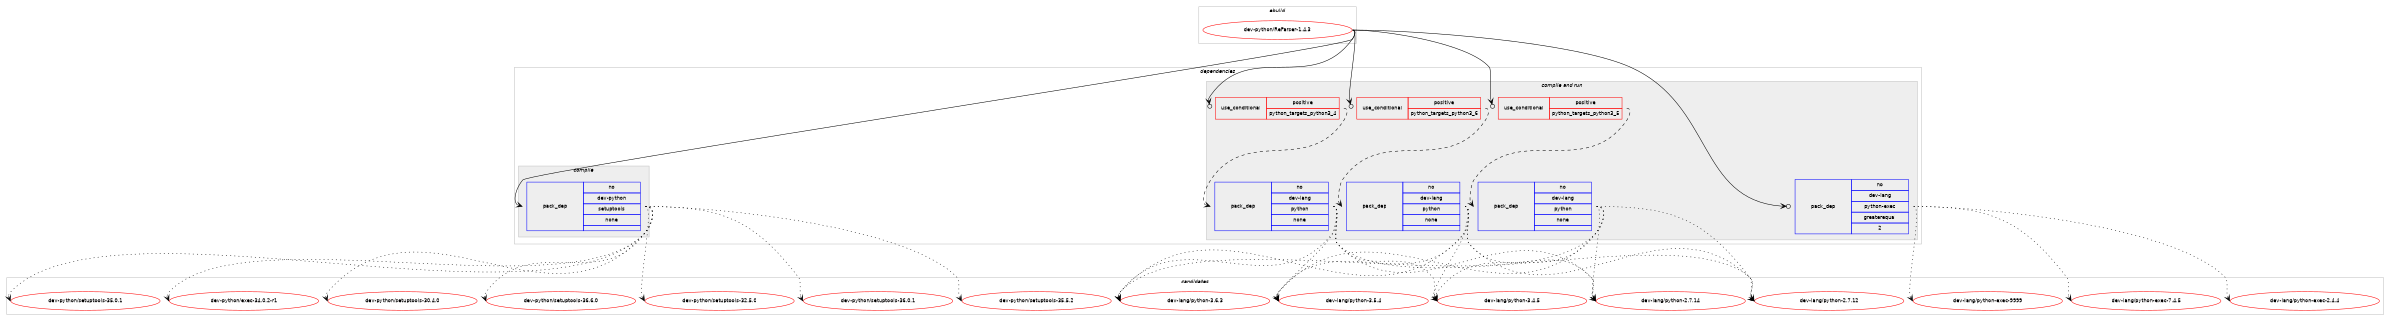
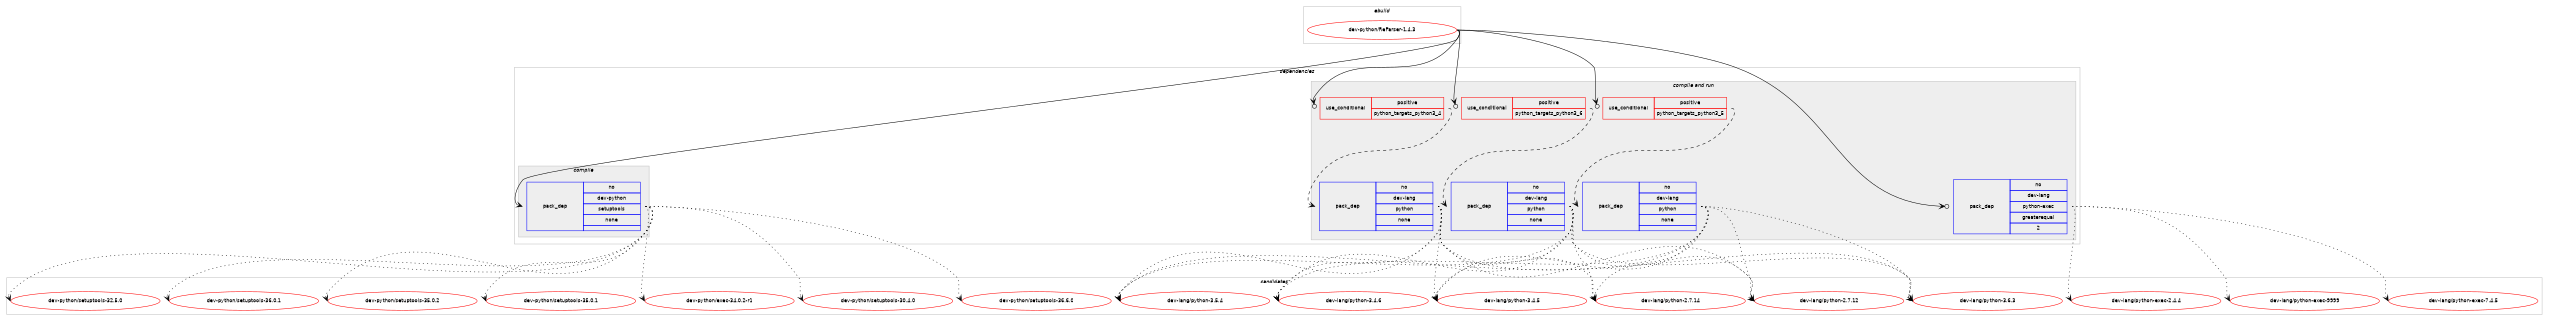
node "dev-python/setuptools-35.5.2": label "dev-python/setuptools-35.5.2" -> "dev-python/setuptools-35.0.2"
node "dev-lang/python-3.4.6": added
